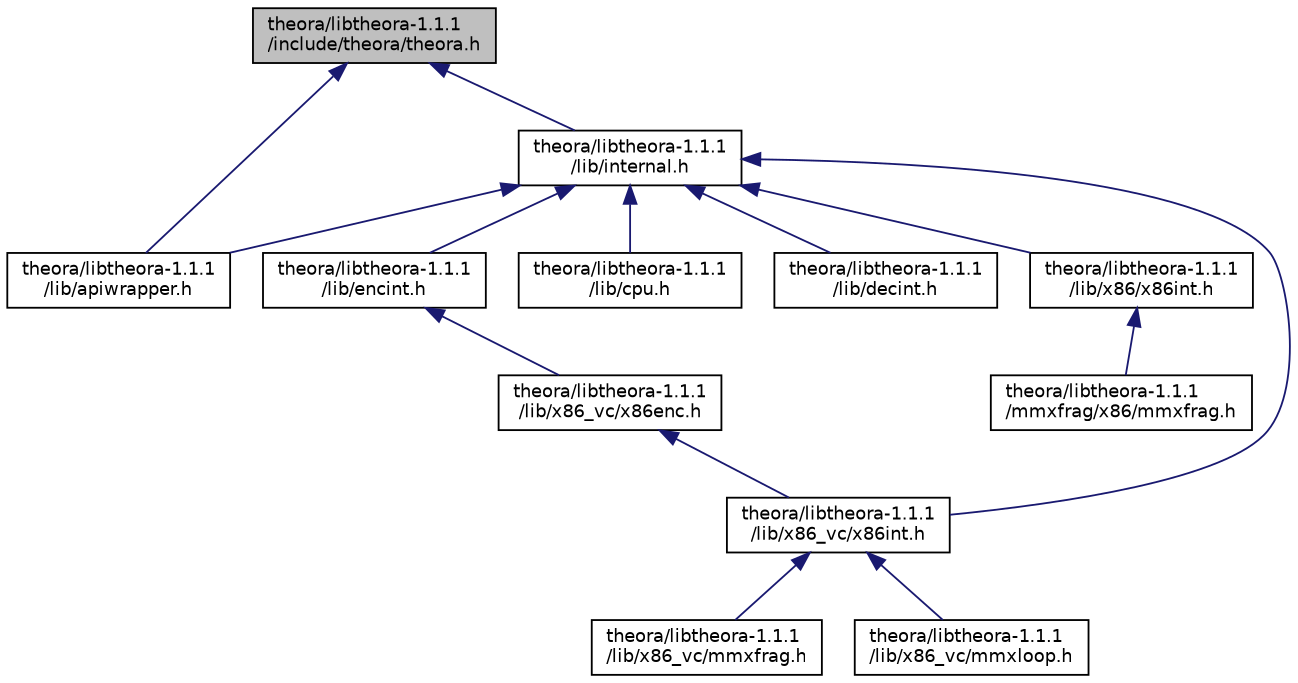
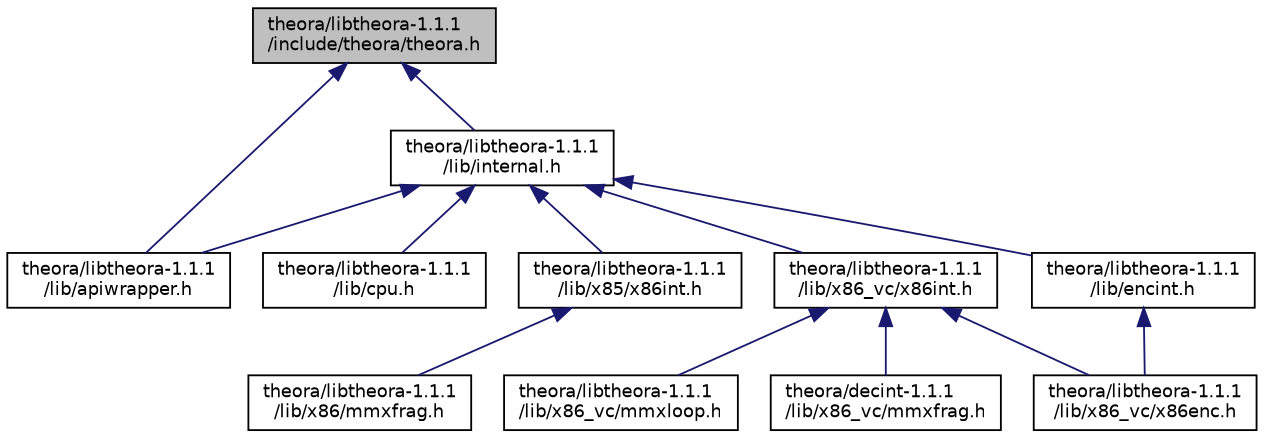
node "theora/libtheora-1.1.1 /lib/decint.h": removed
node "theora/libtheora-1.1.1 /lib/x86/x86int.h": label "theora/libtheora-1.1.1 /lib/x86/x86int.h" -> "theora/libtheora-1.1.1 /lib/x85/x86int.h"
node "theora/libtheora-1.1.1 /mmxfrag/x86/mmxfrag.h": label "theora/libtheora-1.1.1 /mmxfrag/x86/mmxfrag.h" -> "theora/libtheora-1.1.1 /lib/x86/mmxfrag.h"
edge "theora/libtheora-1.1.1 /lib/x86_vc/x86int.h" -> "theora/libtheora-1.1.1 /lib/x86_vc/x86enc.h": reversed
node "theora/libtheora-1.1.1 /lib/x86_vc/mmxfrag.h": label "theora/libtheora-1.1.1 /lib/x86_vc/mmxfrag.h" -> "theora/decint-1.1.1 /lib/x86_vc/mmxfrag.h"
